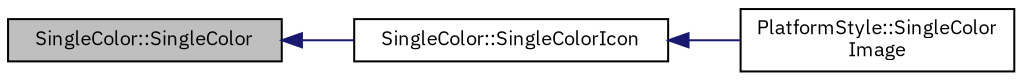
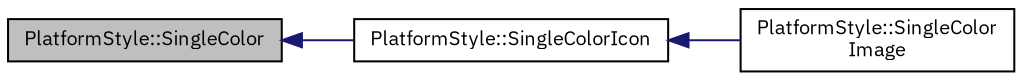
node "SingleColor::SingleColor": label "SingleColor::SingleColor" -> "PlatformStyle::SingleColor"
node "SingleColor::SingleColorIcon": label "SingleColor::SingleColorIcon" -> "PlatformStyle::SingleColorIcon"
